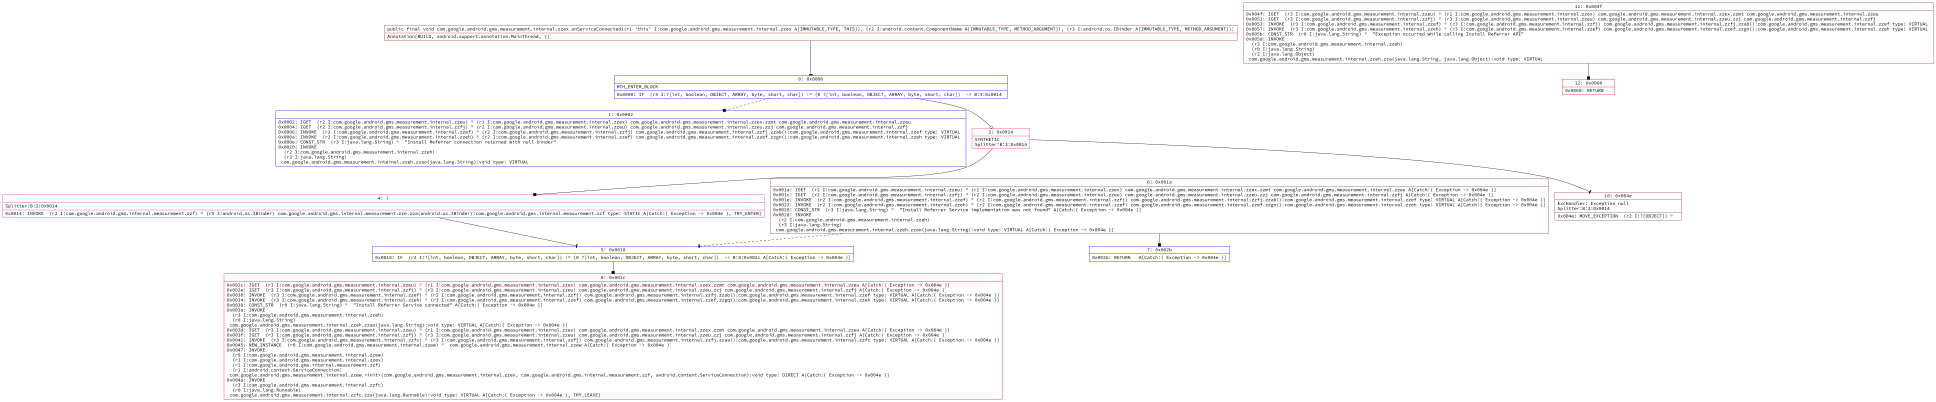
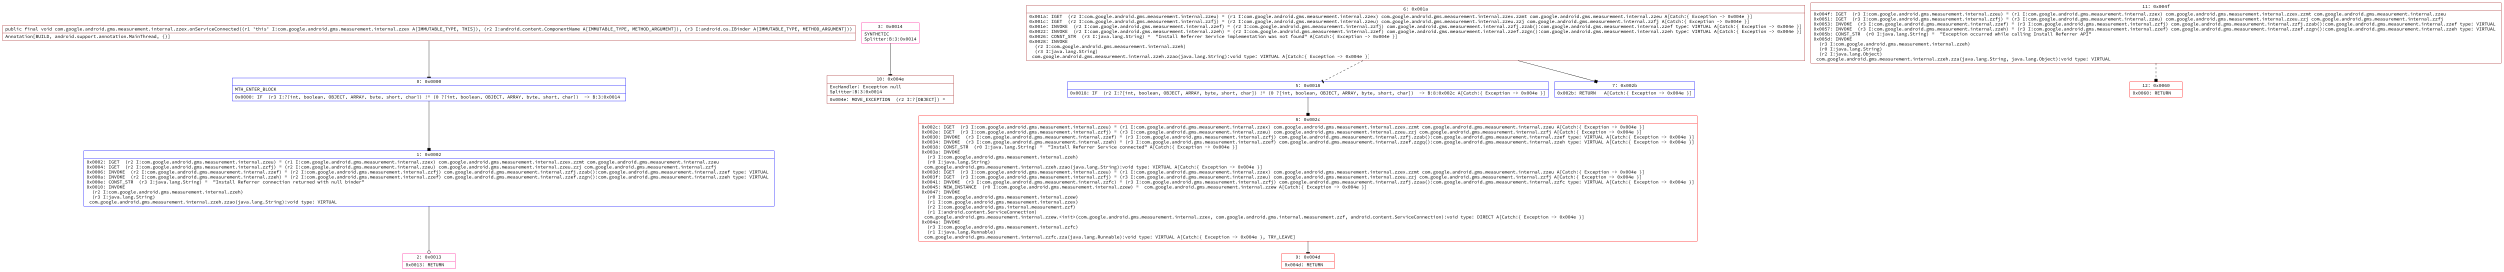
edge "11: 0x004f" -> "12: 0x0060": style solid -> dashed
edge "0: 0x0000" -> "1: 0x0002": style dashed -> solid
edge "0: 0x0000" -> "3: 0x0014": removed
node "4: ?": removed
node "2: 0x0013": added
node "9: 0x004d": added
node "8: 0x002c": text "(r0 I:java.lang.Runnable)" -> "(r1 I:java.lang.Runnable)"
